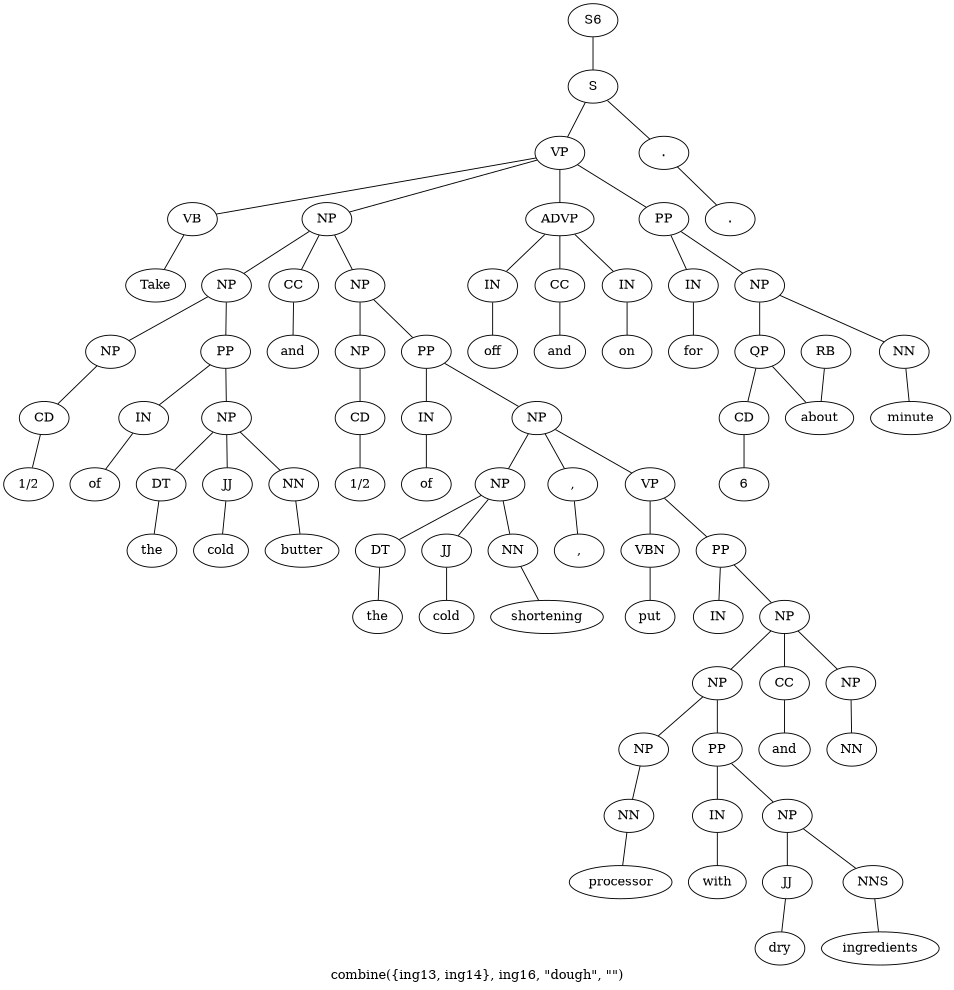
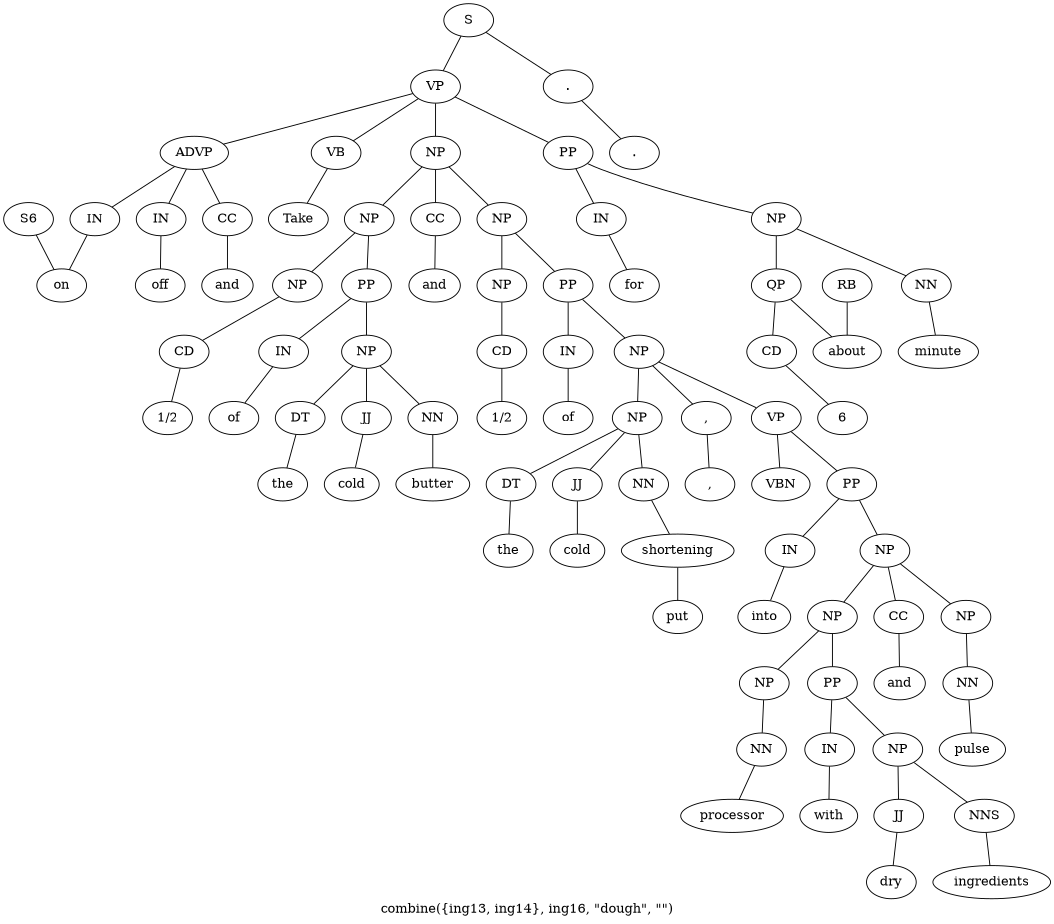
edge "S6" -- "S": now "S6" -- "on"
edge "VBN" -- "put": now "shortening" -- "put"
node "into": added
node "pulse": added
